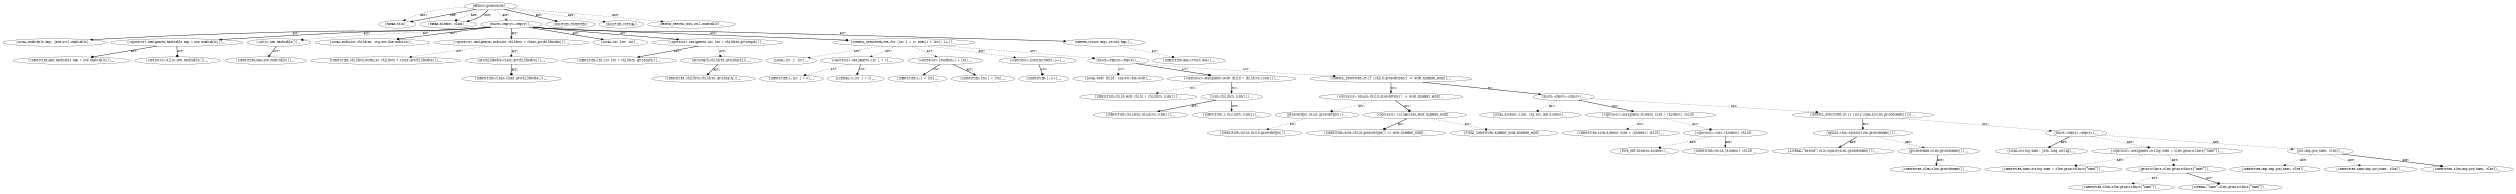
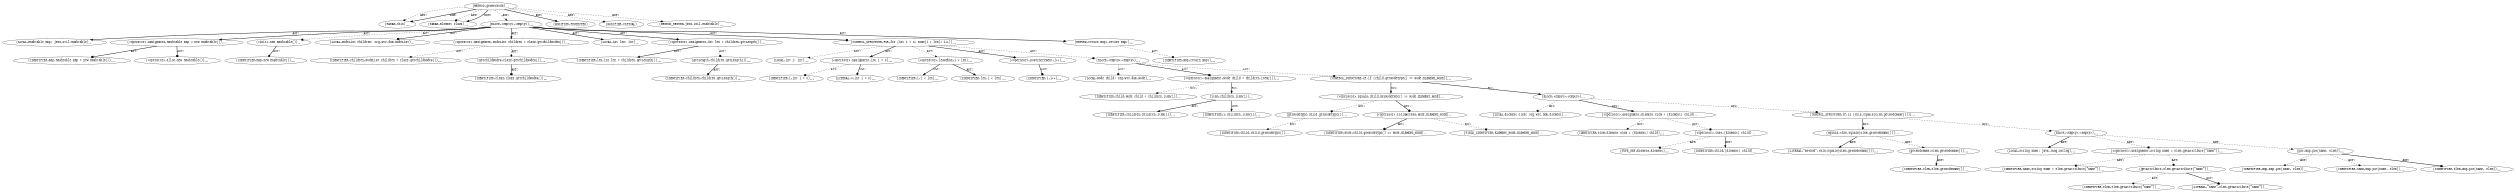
edge "(CONTROL_STRUCTURE,FOR,for (int i = 0; Some(i < len); i++))" -> "(<operator>.assignment,int i = 0)": style dashed -> bold
edge "(CONTROL_STRUCTURE,FOR,for (int i = 0; Some(i < len); i++))" -> "(<operator>.postIncrement,i++)": style dashed -> bold
